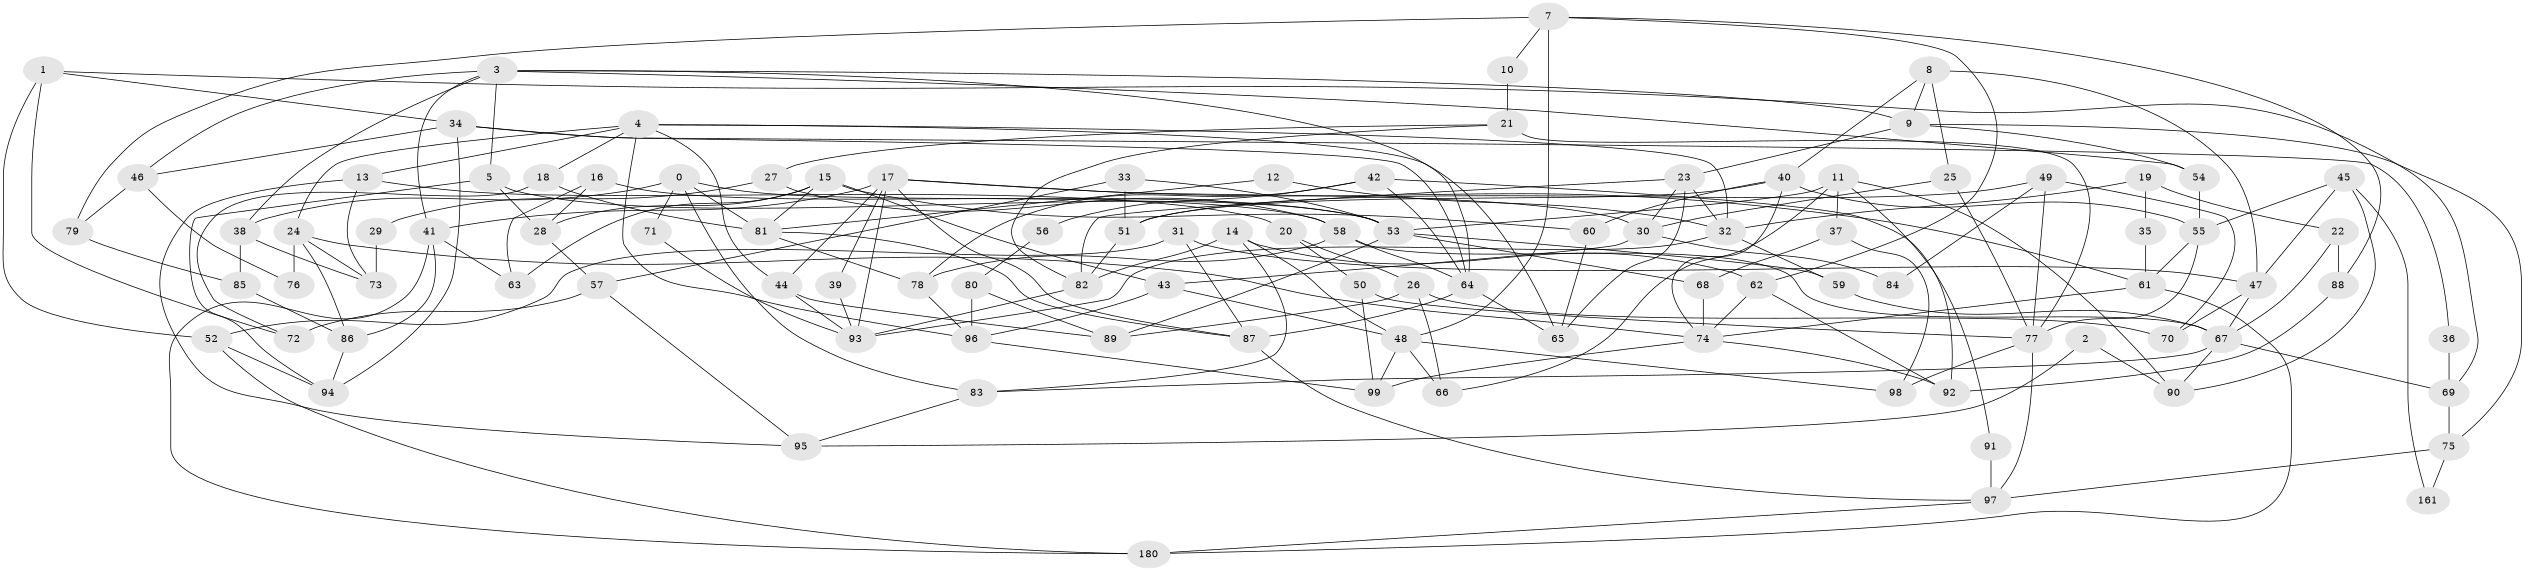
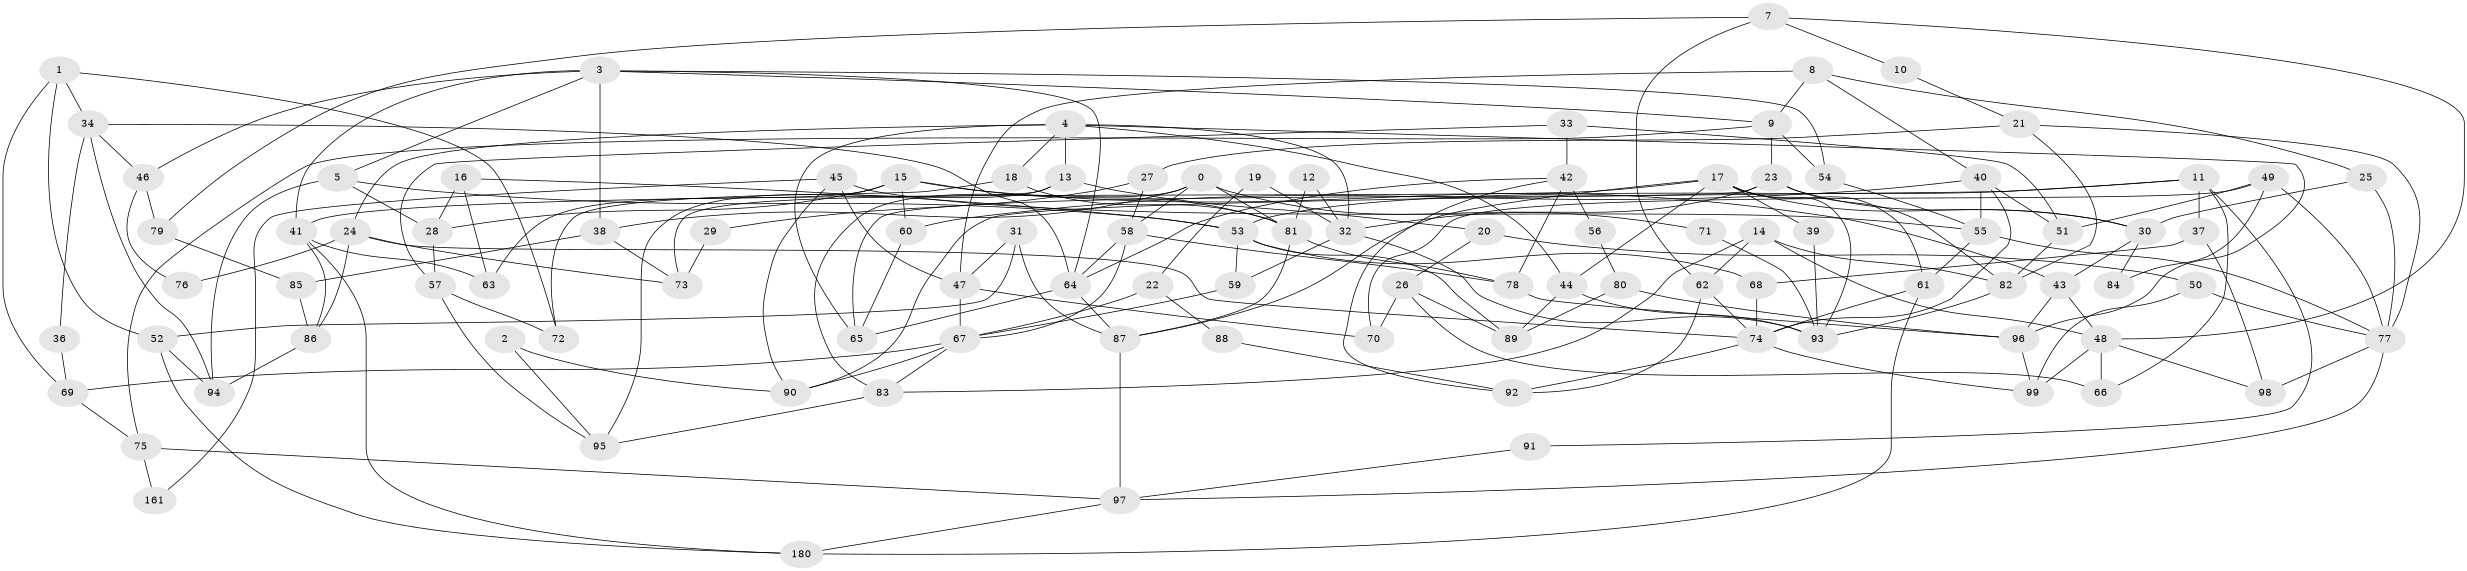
edge "7" -- "88": removed
edge "33" -- "53": now "33" -- "42"
node "35": removed
